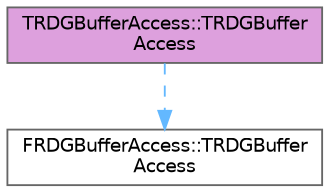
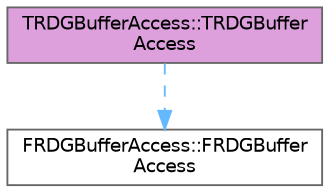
node "FRDGBufferAccess::TRDGBuffer Access": label "FRDGBufferAccess::TRDGBuffer Access" -> "FRDGBufferAccess::FRDGBuffer Access"
